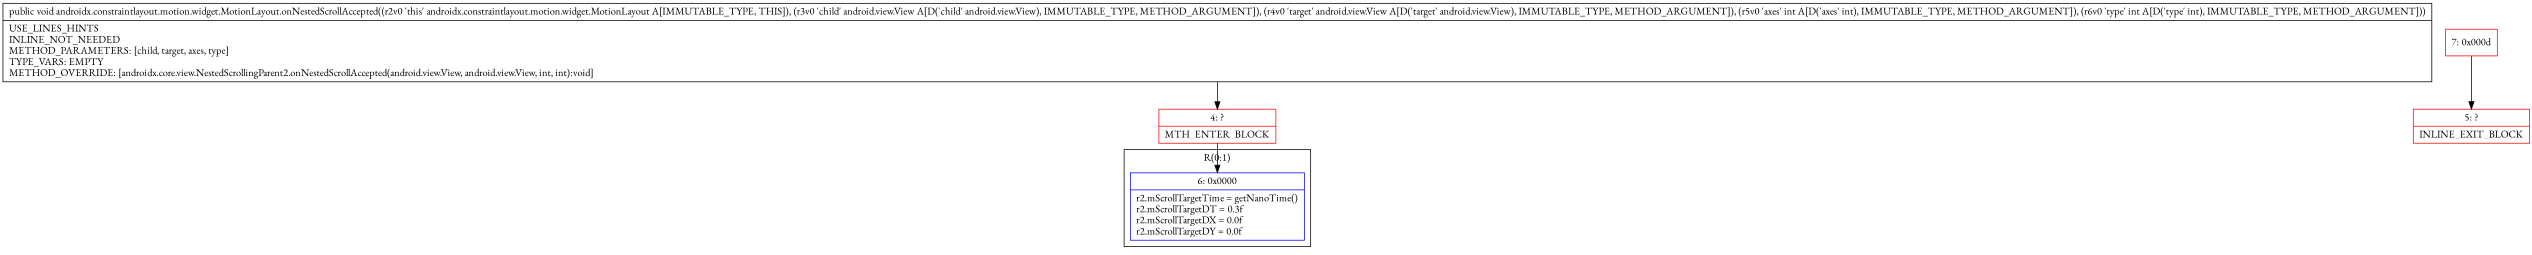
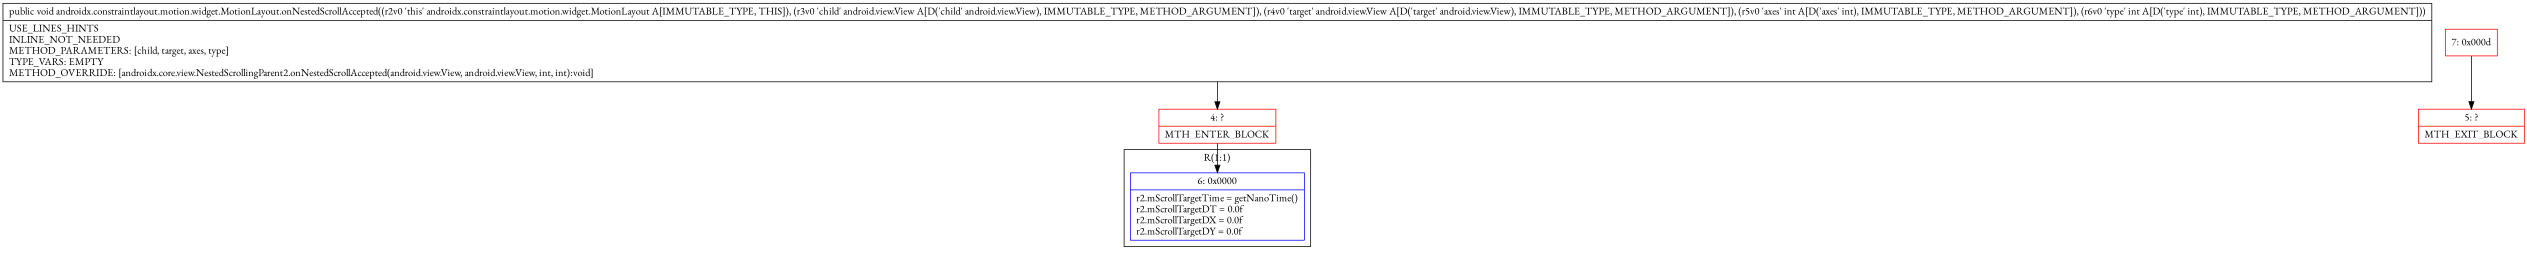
node "5: ?": text "INLINE_EXIT_BLOCK" -> "MTH_EXIT_BLOCK"
cluster "R(0:1)": label "R(0:1)" -> "R(1:1)"
node "6: 0x0000": text "r2.mScrollTargetDT = 0.3f" -> "r2.mScrollTargetDT = 0.0f"
